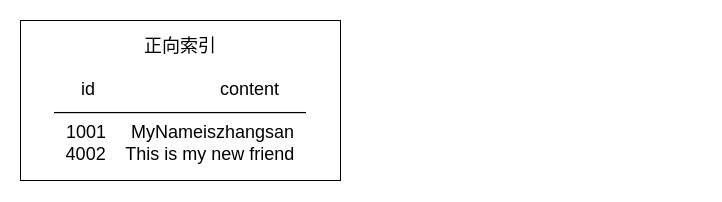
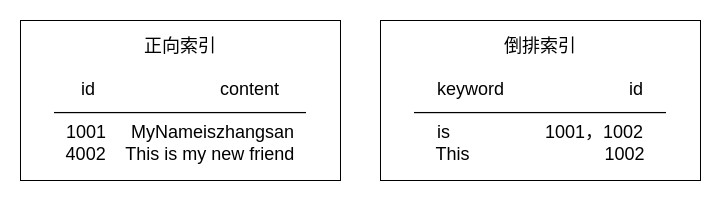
node "倒排索引 keyword id —————————————— is 1001，1002 This 1002": added
